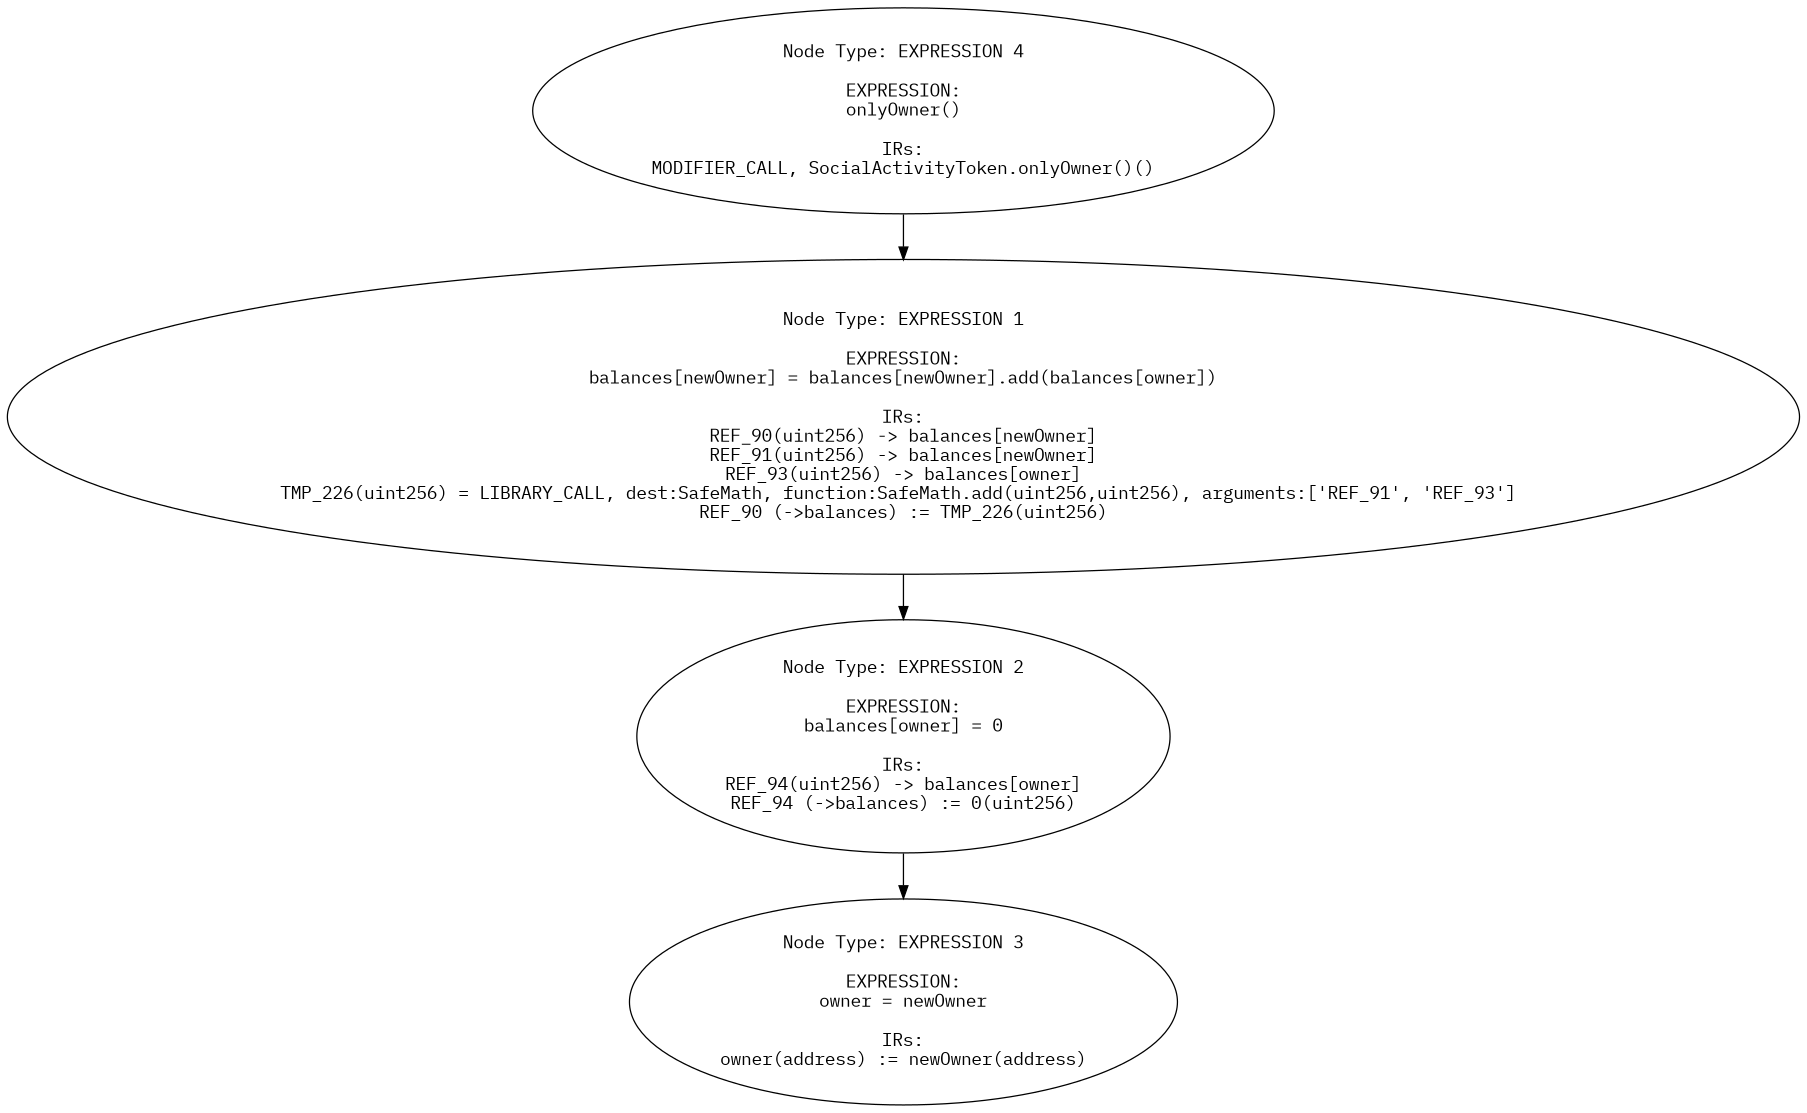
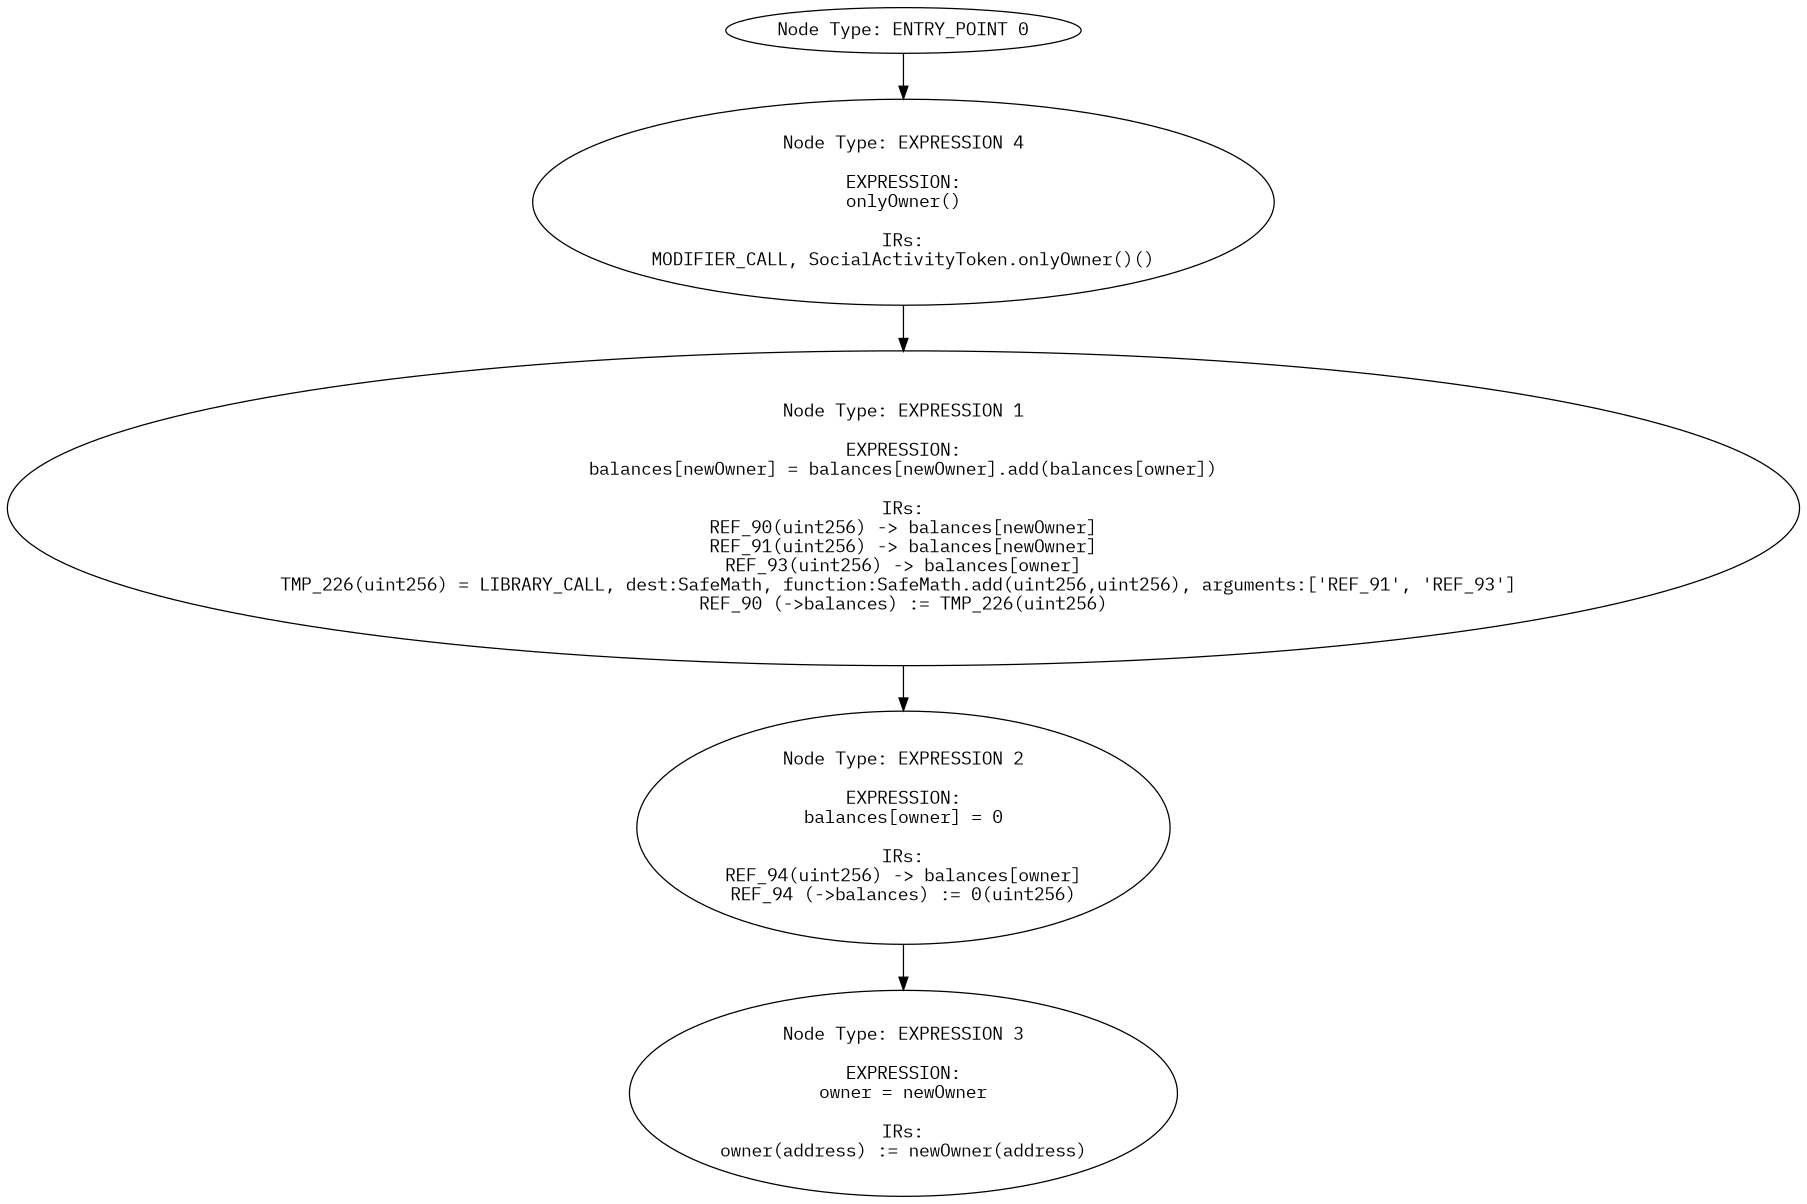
node "Node Type: ENTRY_POINT 0": added
